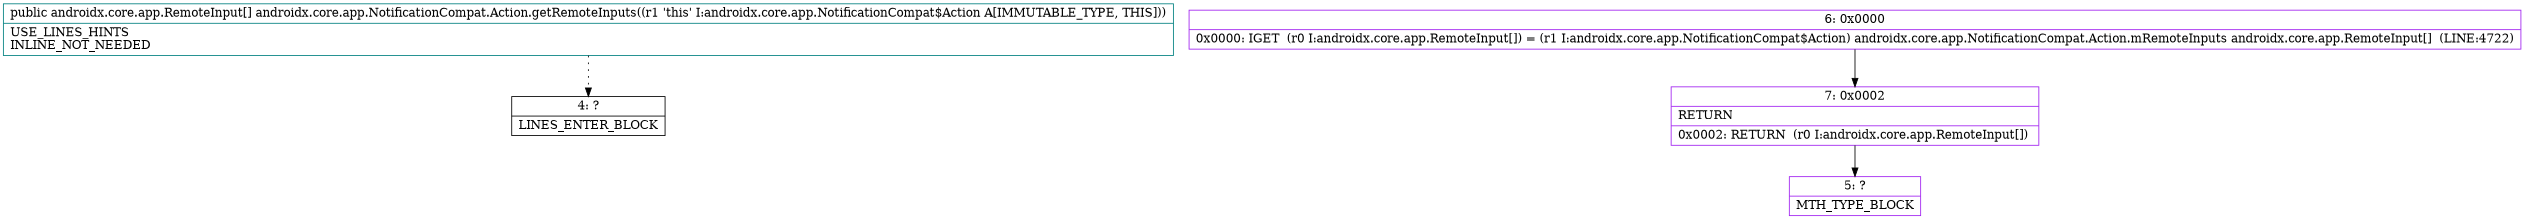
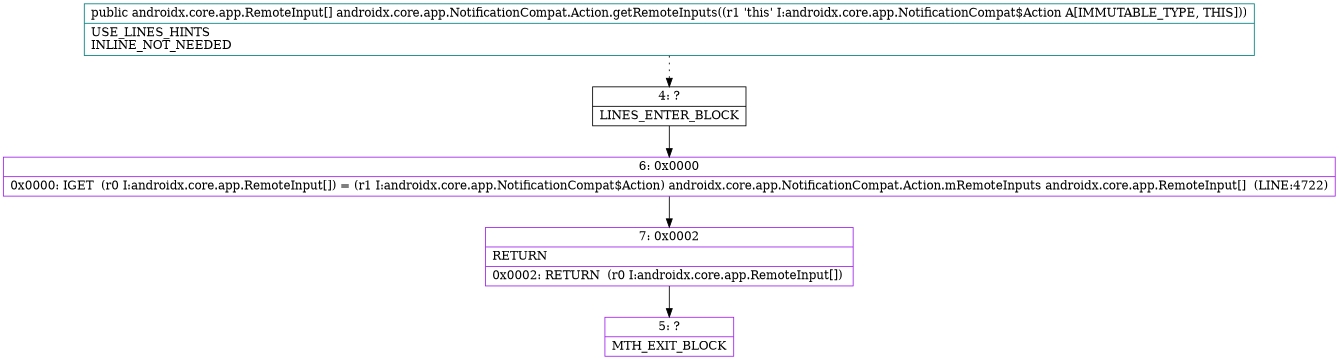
edge "4: ?" -> "6: 0x0000": added
node "5: ?": text "MTH_TYPE_BLOCK" -> "MTH_EXIT_BLOCK"
